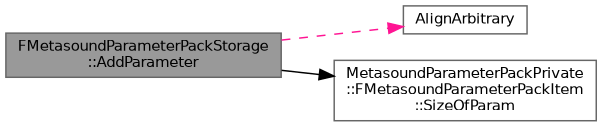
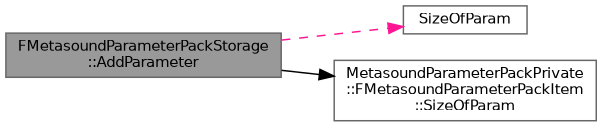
node "AlignArbitrary": label "AlignArbitrary" -> "SizeOfParam"
